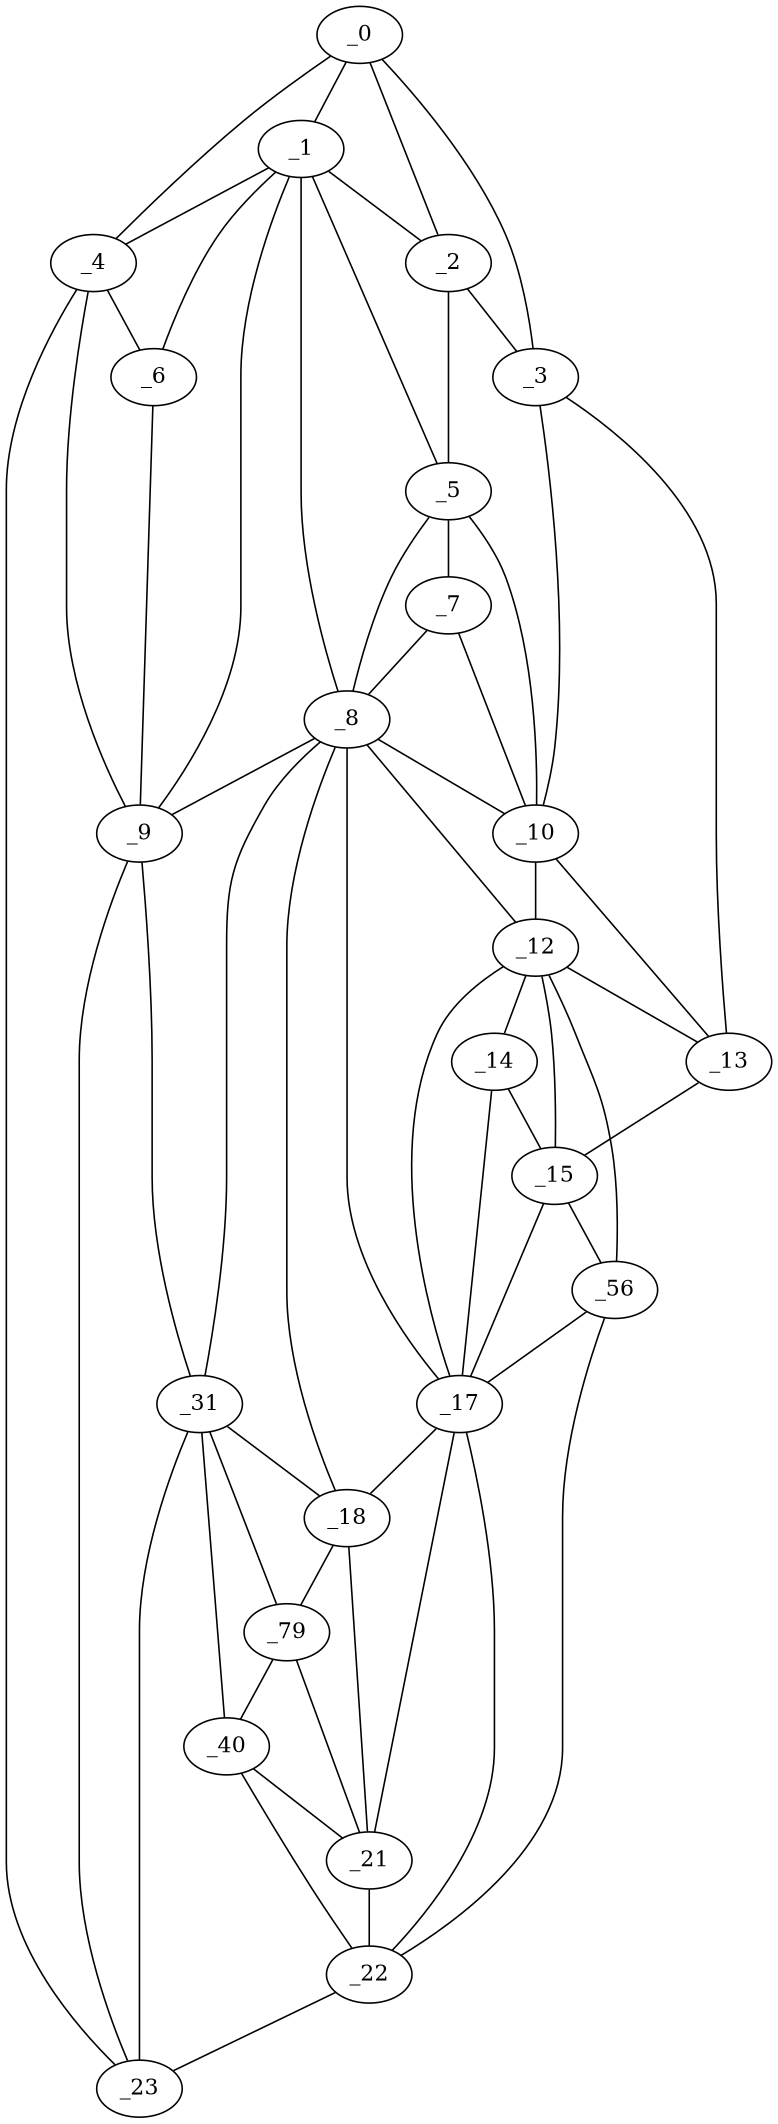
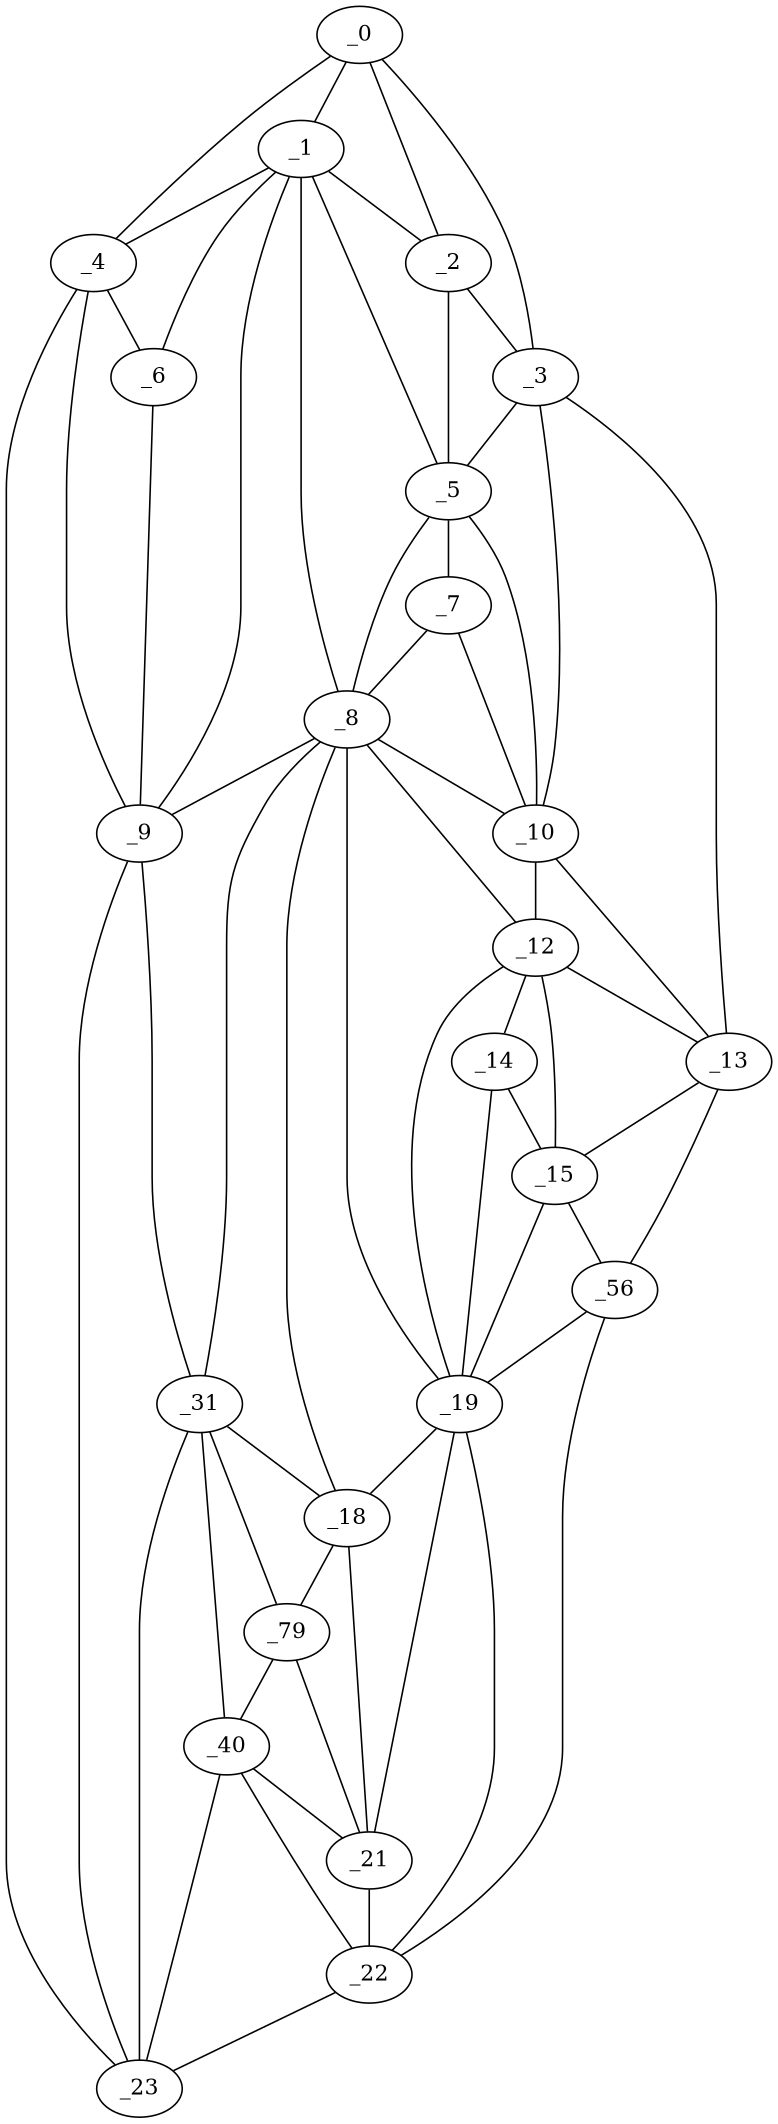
edge "_3" -- "_5": added
edge "_12" -- "_56": now "_13" -- "_56"
node "_17": label "_17" -> "_19"
edge "_40" -- "_23": added
